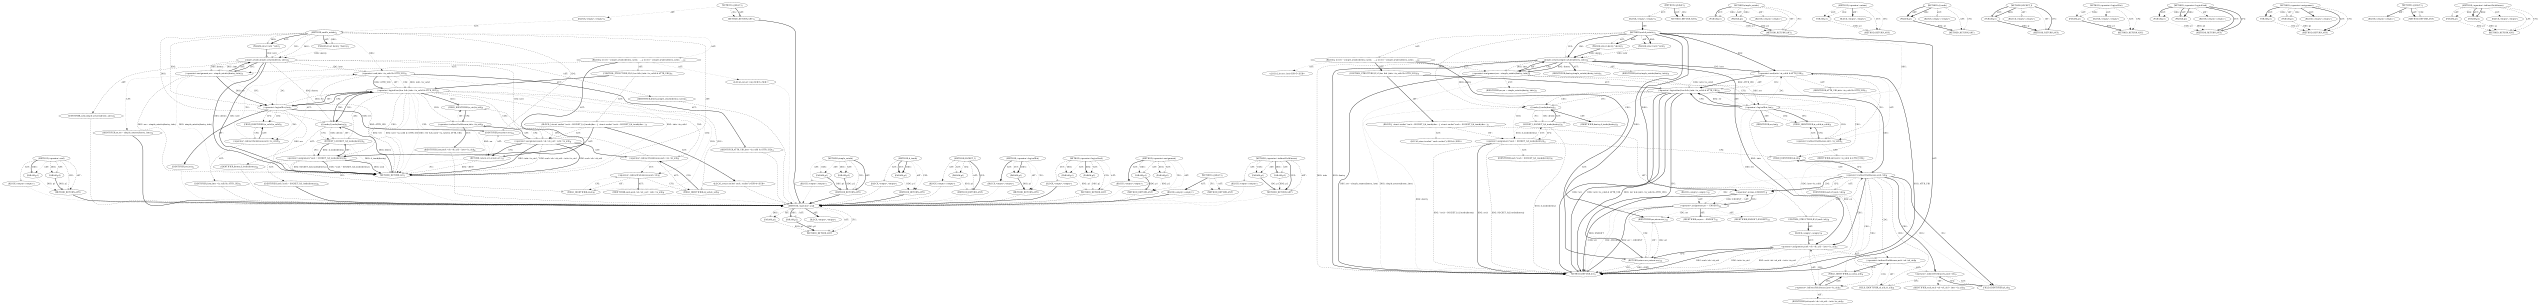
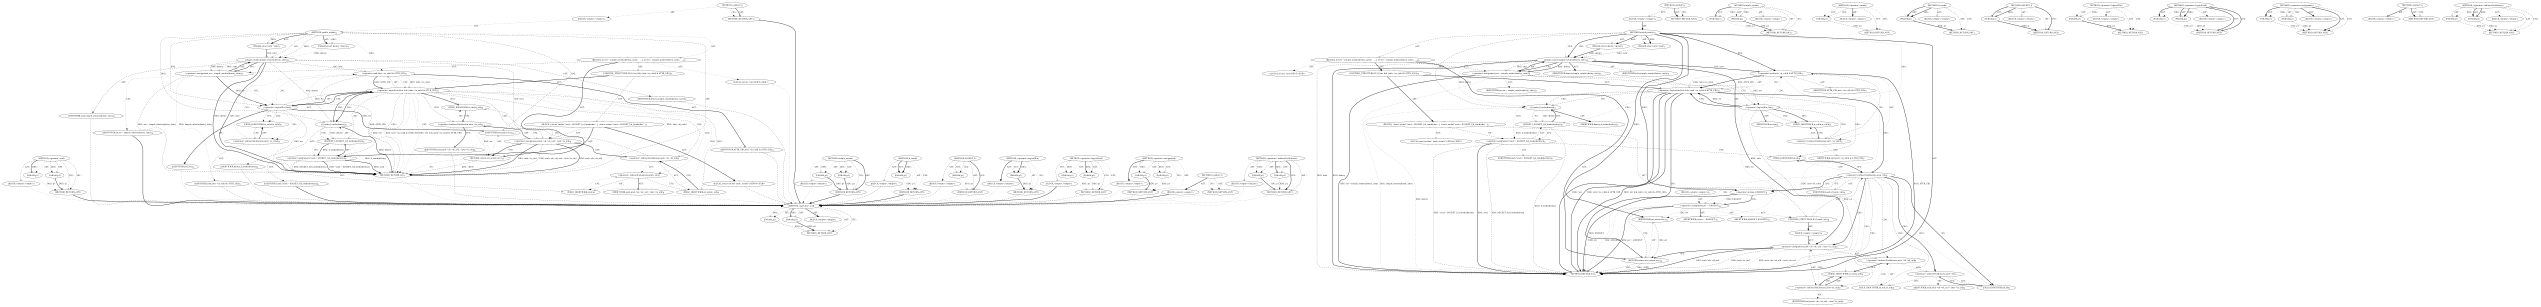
edge "(<operator>.assignment,err = -ENOENT)" -> "(<operator>.minus,-ENOENT)": now "(<operator>.assignment,err = -ENOENT)" -> "(CONTROL_STRUCTURE,IF,if (sock->sk))"
